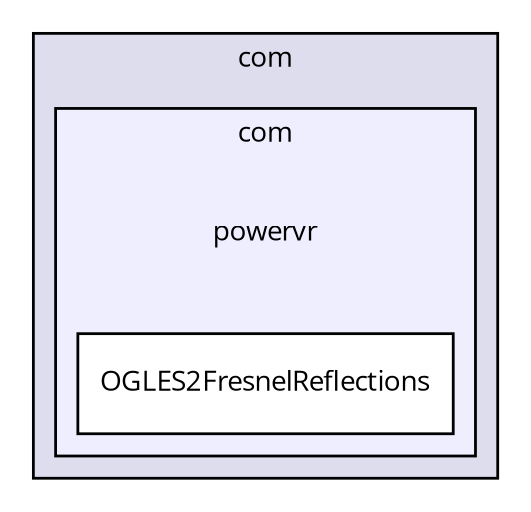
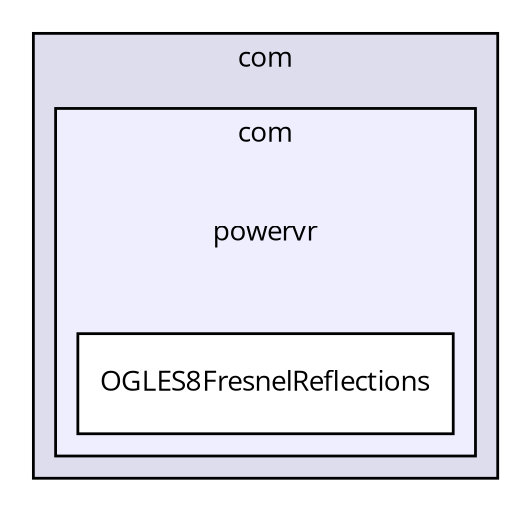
node "OGLES2FresnelReflections": label "OGLES2FresnelReflections" -> "OGLES8FresnelReflections"
